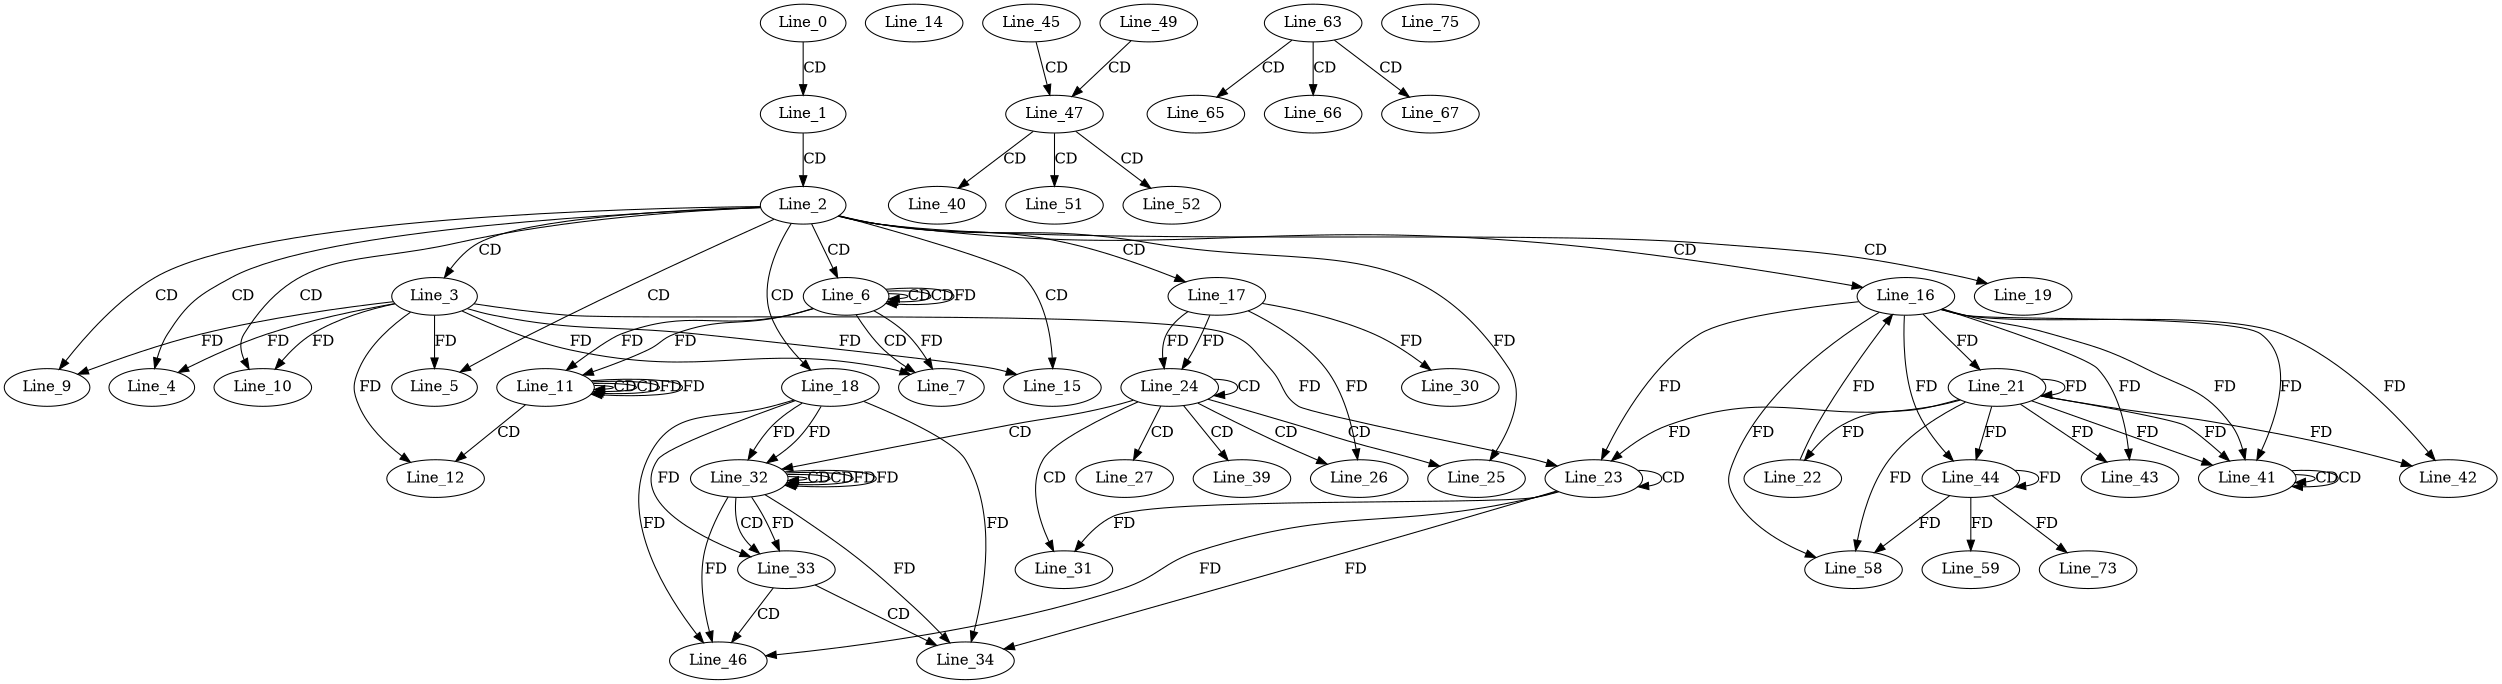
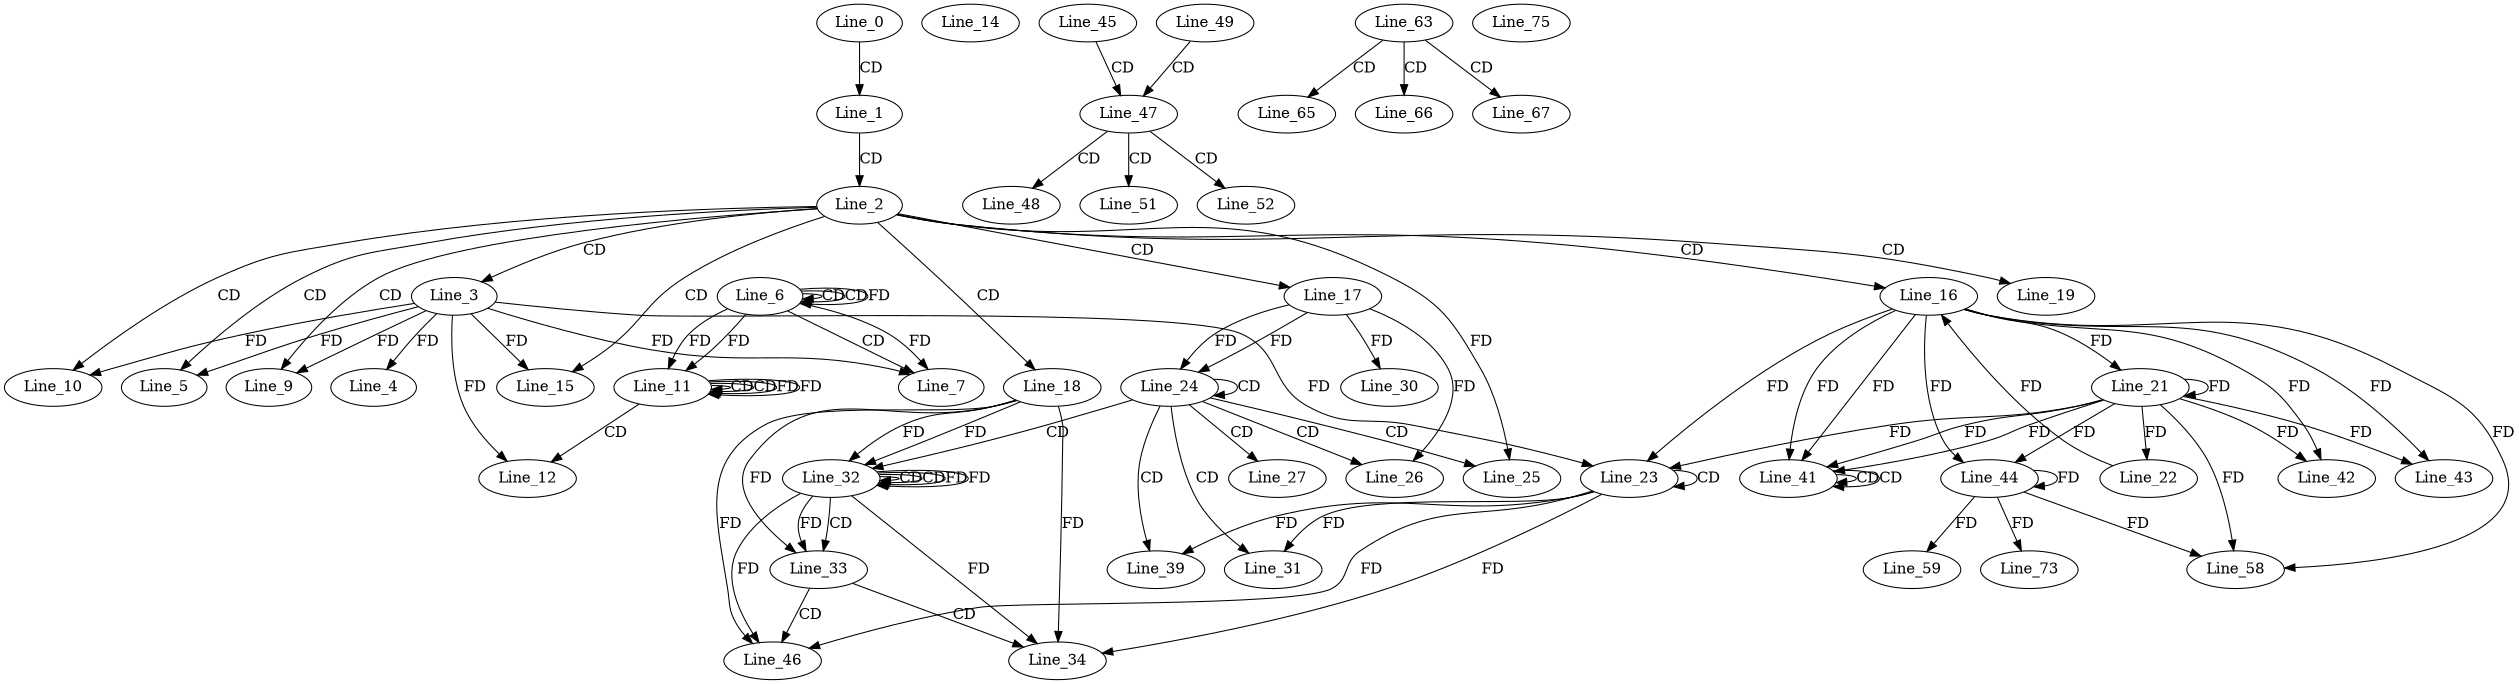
node "Line_40": label "Line_40" -> "Line_48"
edge "Line_2" -> "Line_4": removed, label "CD"
edge "Line_2" -> "Line_6": removed, label "CD"
edge "Line_23" -> "Line_39": added, label "FD"
